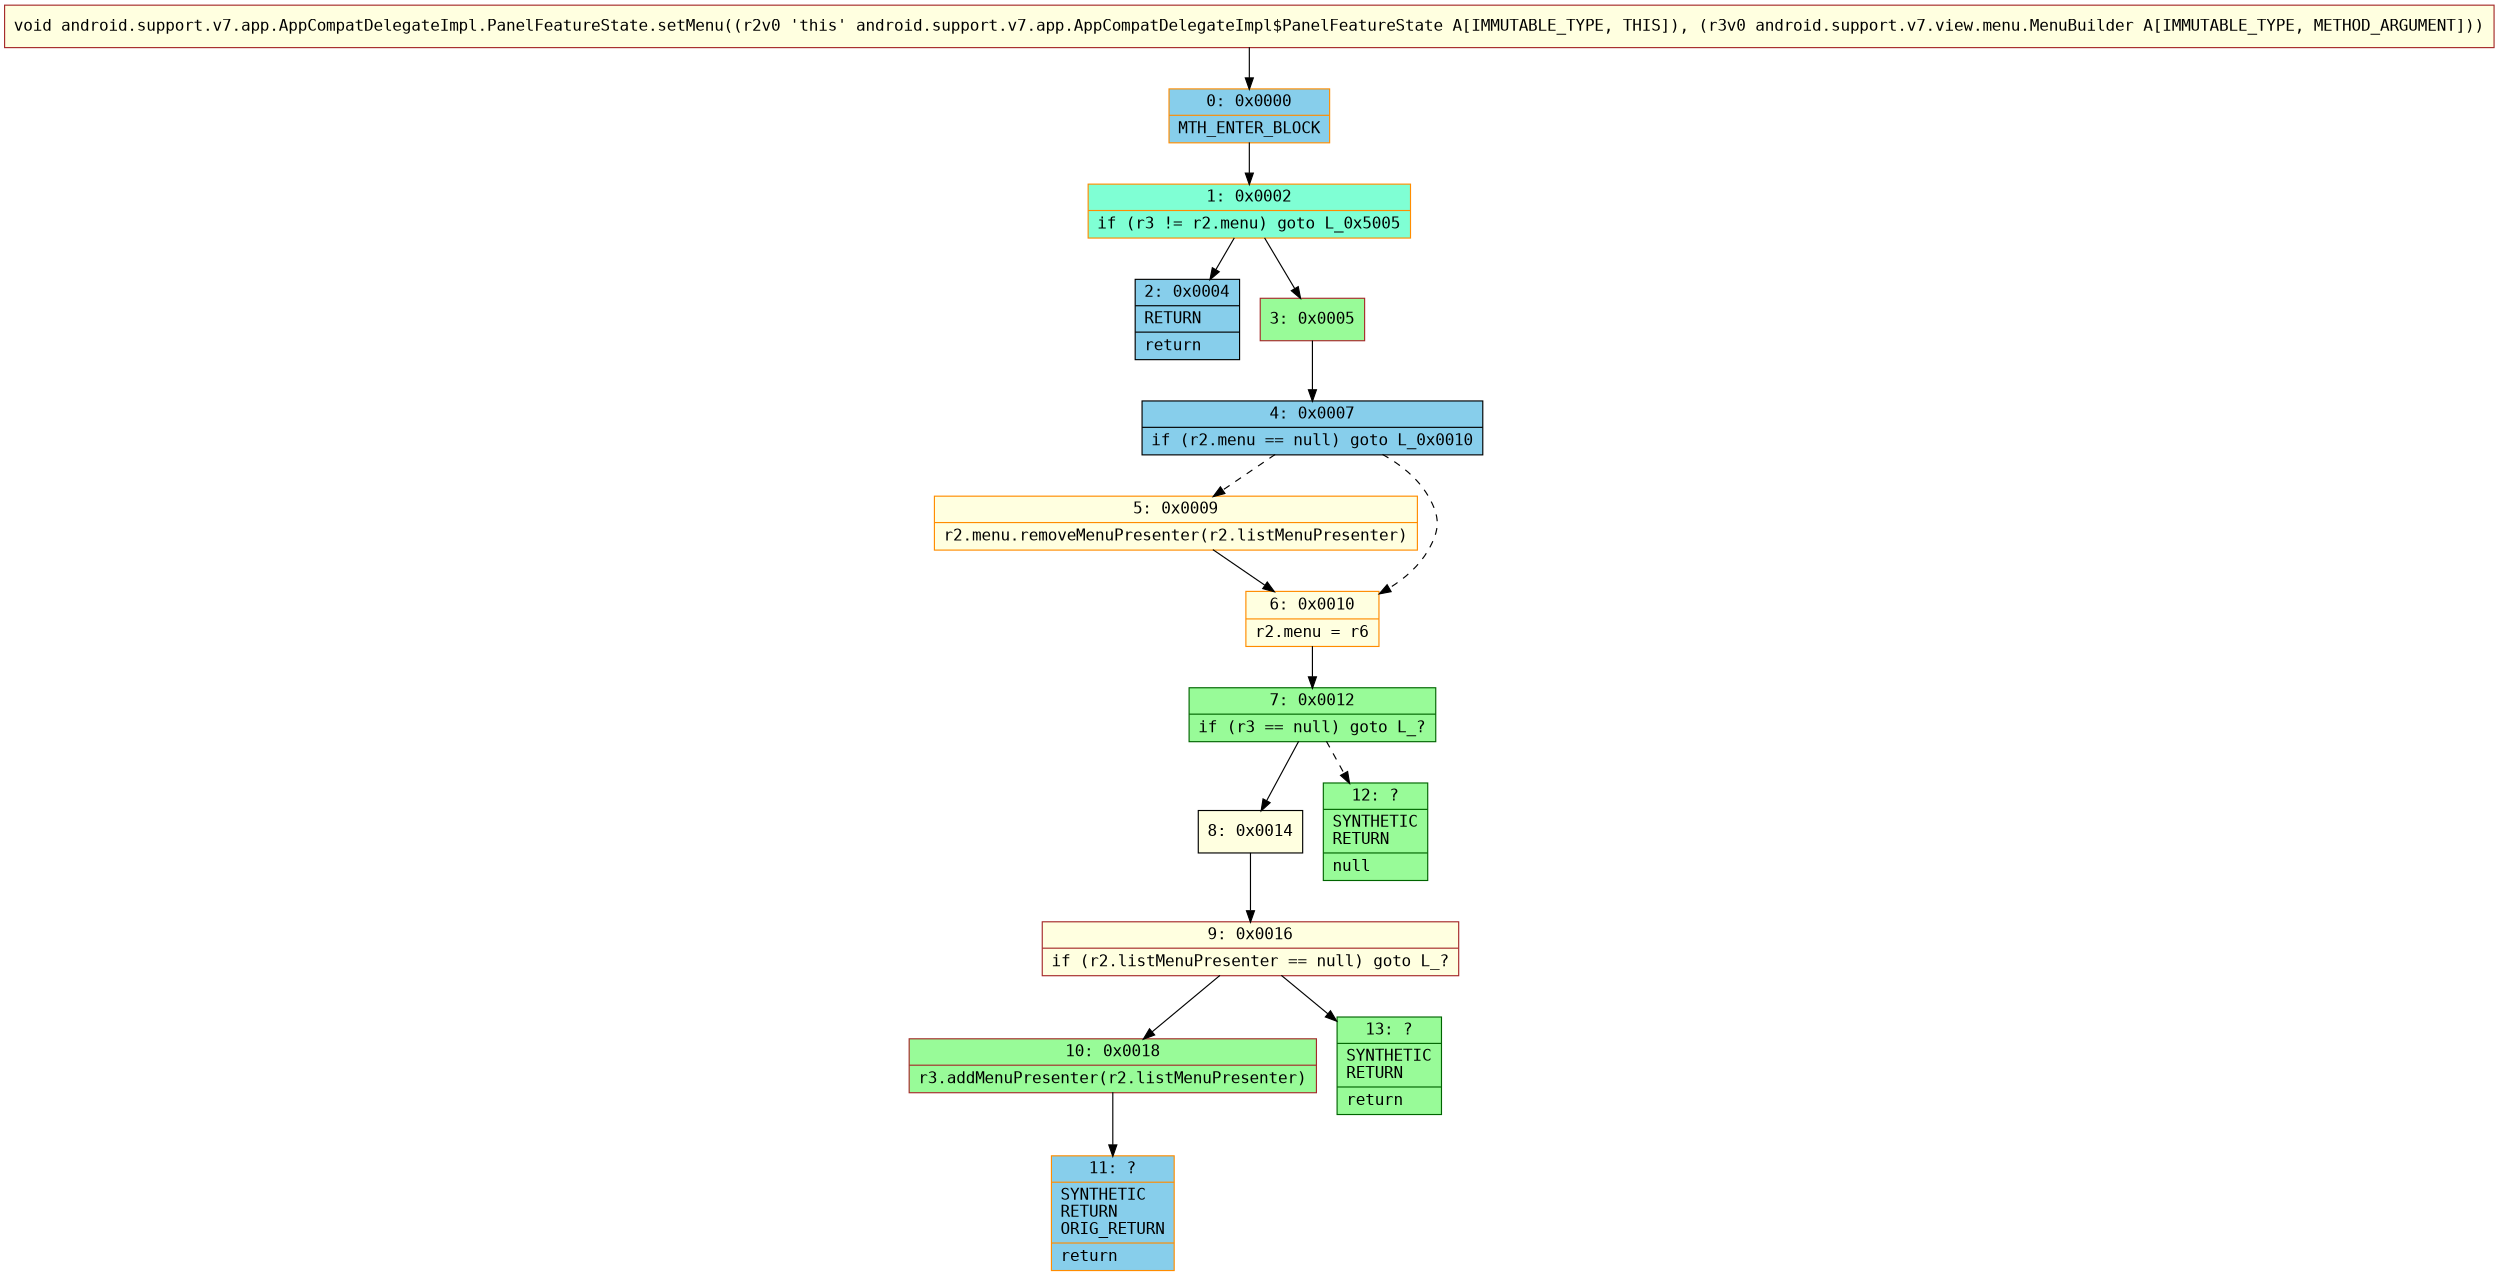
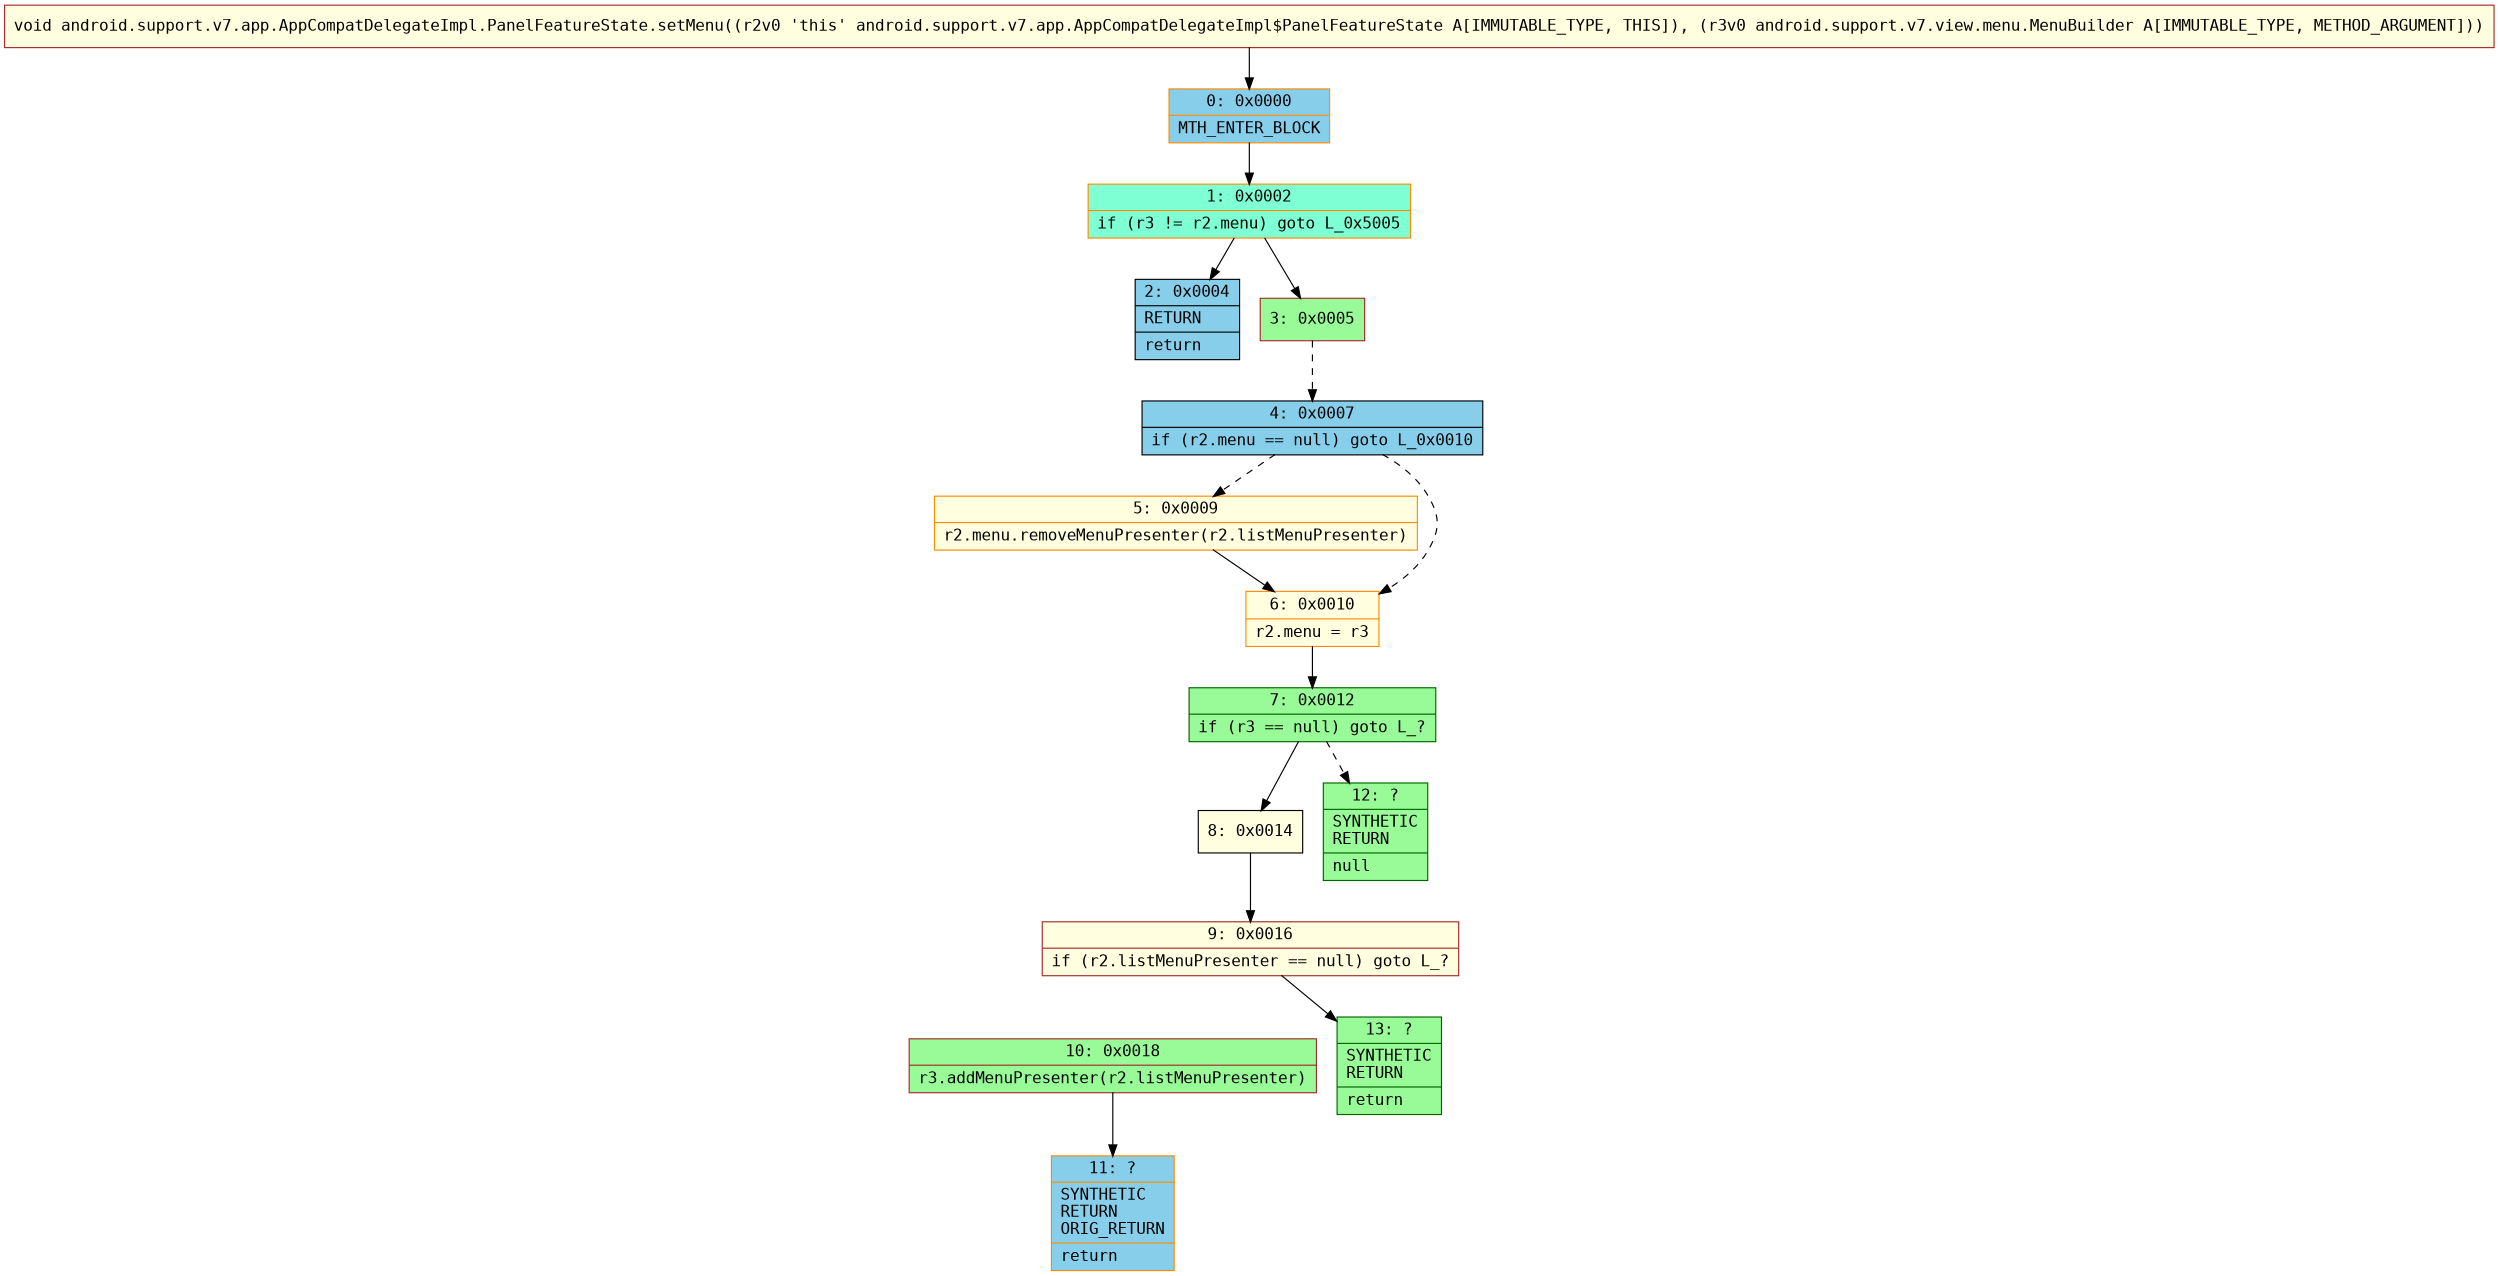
edge "3: 0x0005" -> "4: 0x0007": style solid -> dashed
node "6: 0x0010": text "r2.menu = r6" -> "r2.menu = r3"
edge "9: 0x0016" -> "10: 0x0018": removed
